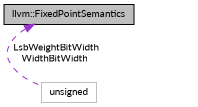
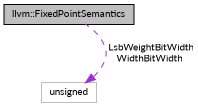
edge "unsigned" -> "llvm::FixedPointSemantics": reversed
